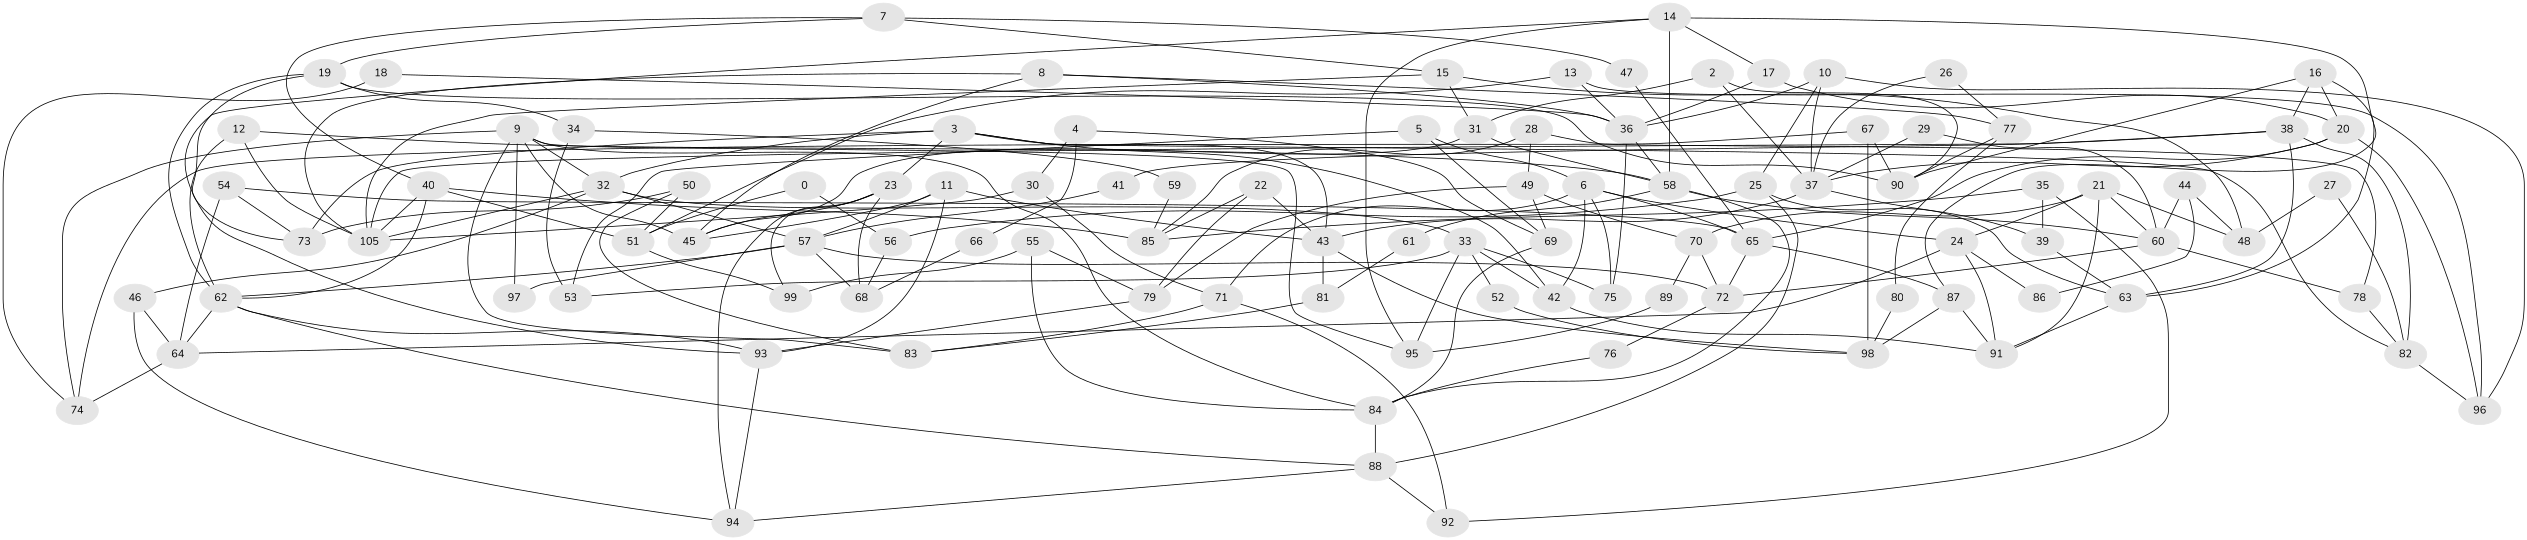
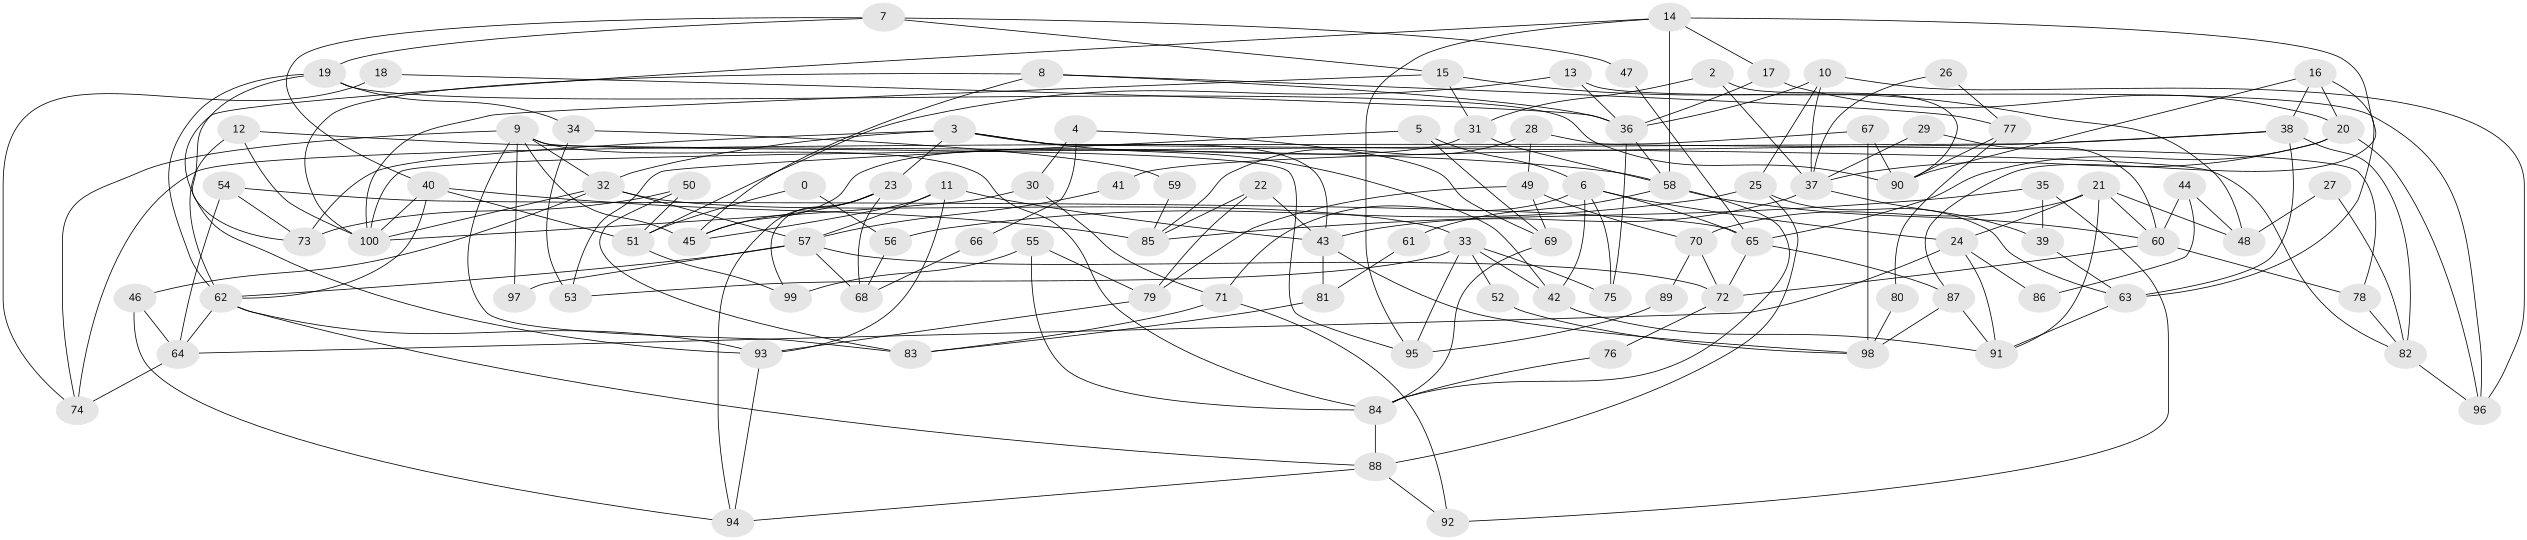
node "105": label "105" -> "100"
